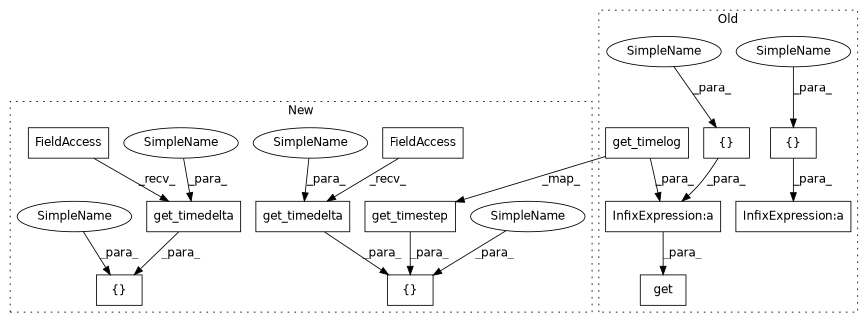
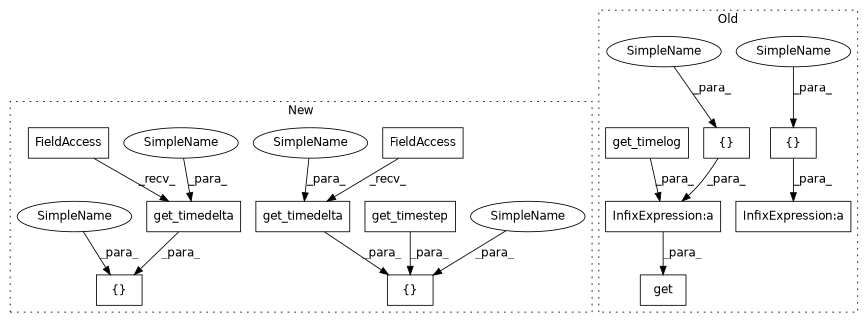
edge "get_timelog" -> "get_timestep": removed, label "_map_"
